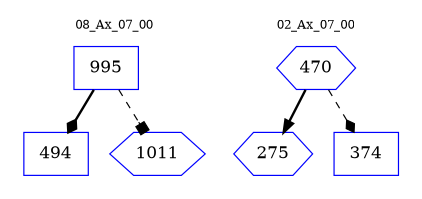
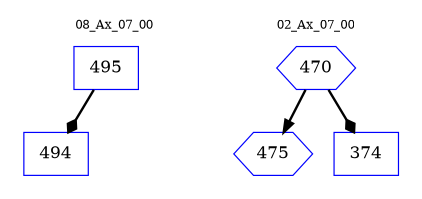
node "995": label "995" -> "495"
edge "470" -> "374": style dashed -> bold
node "1011": removed
node "275": label "275" -> "475"
